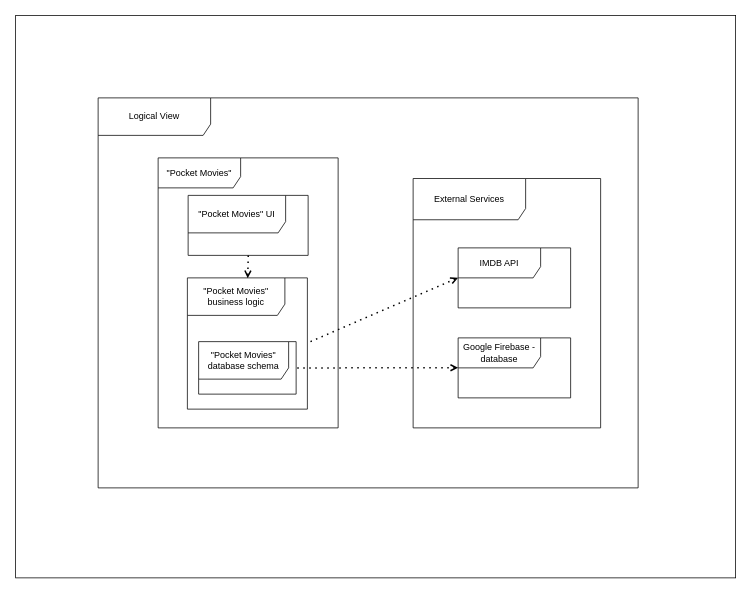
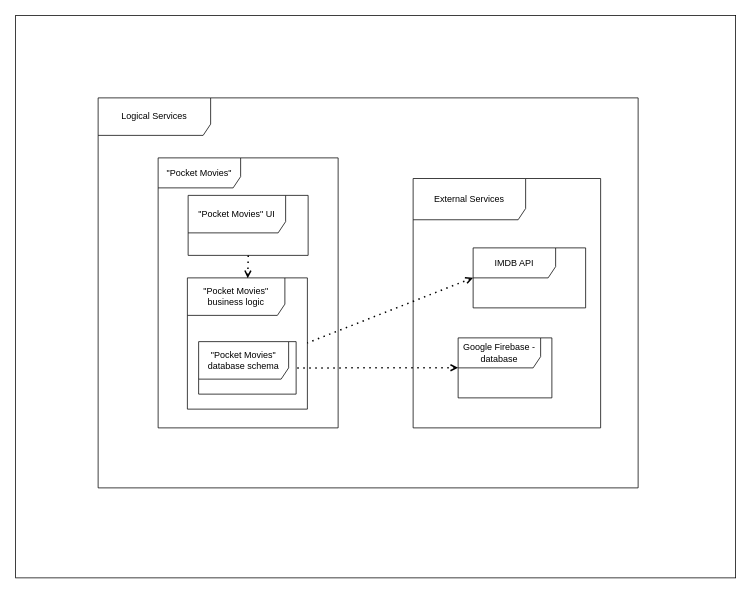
node "Logical View": label "Logical View" -> "Logical Services"
node "IMDB API": moved (514, 278) -> (529, 278)
node "Google Firebase - database": size 113x60 -> 94x60
